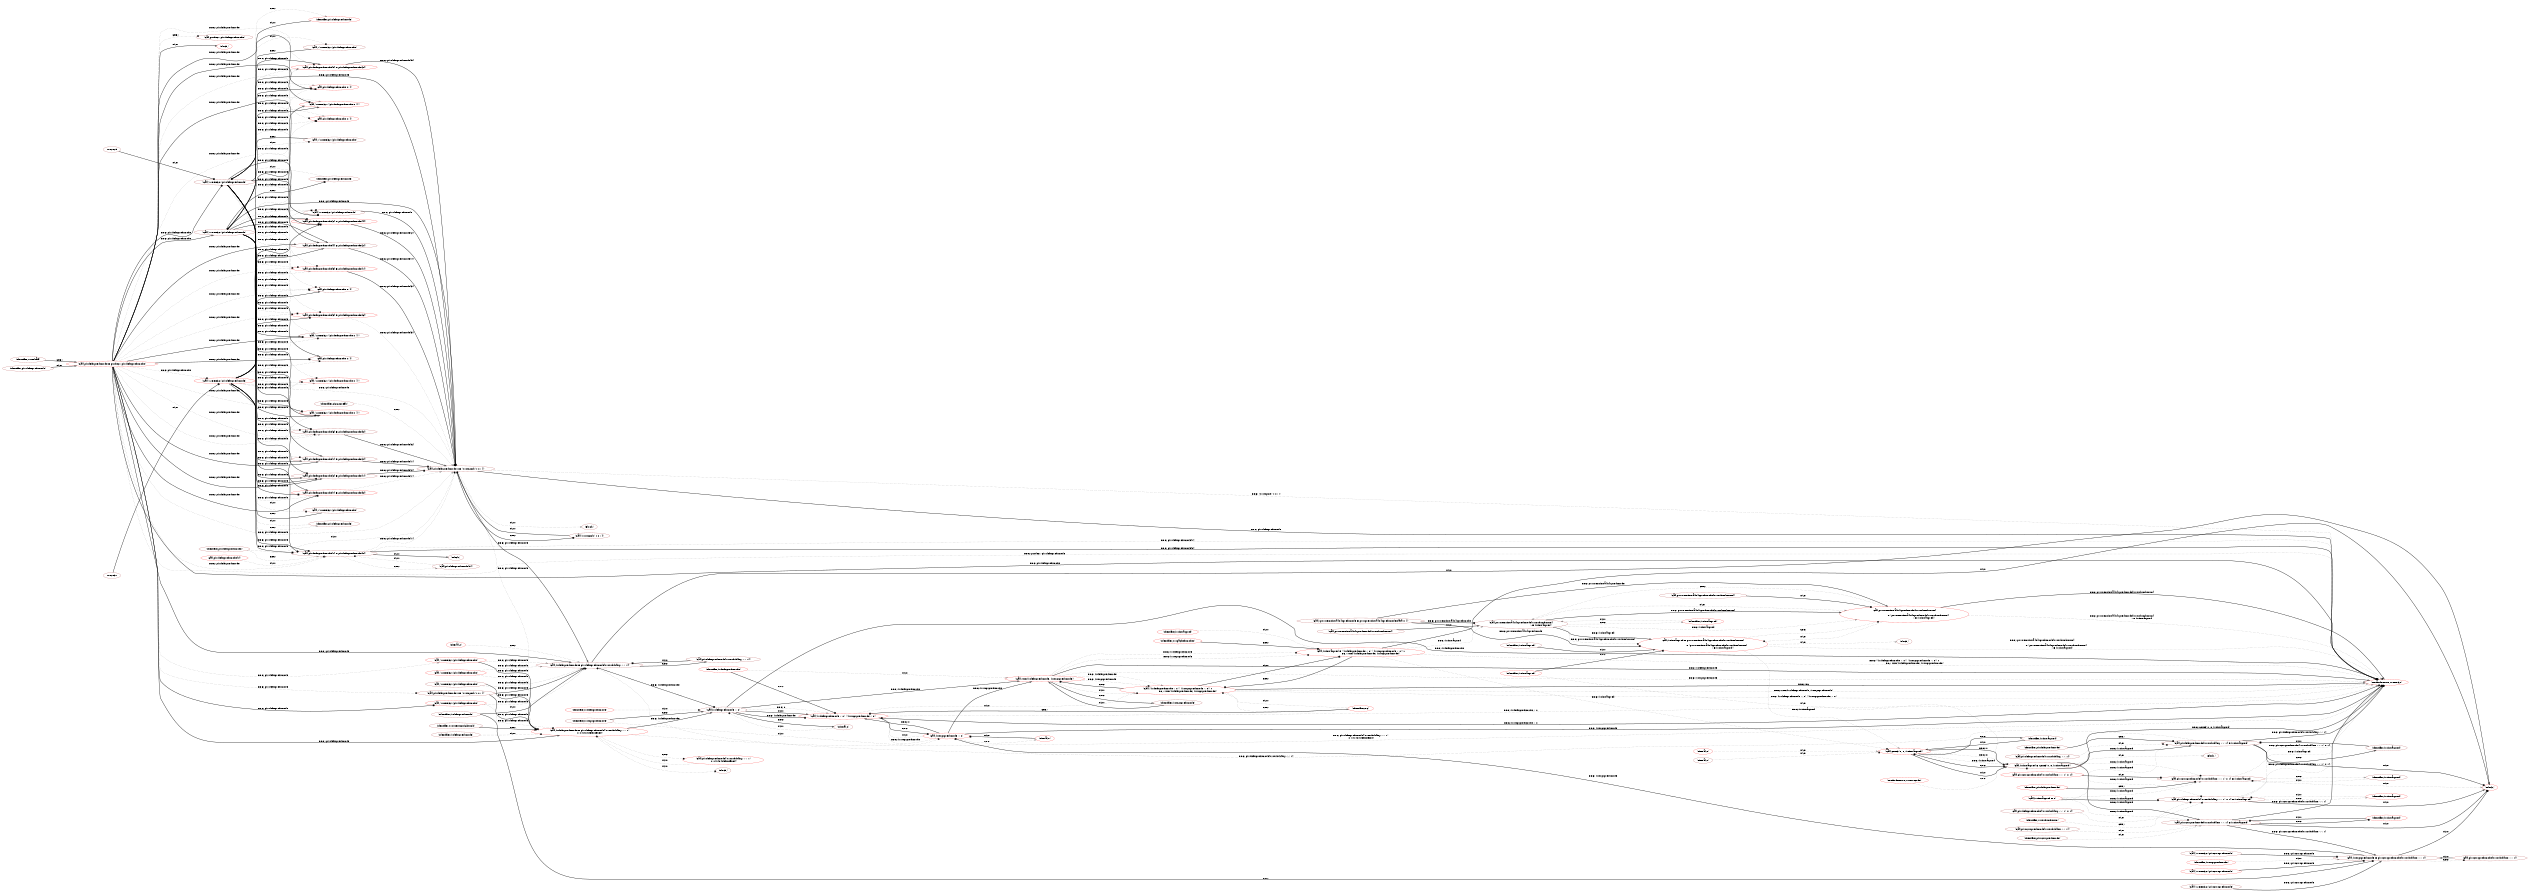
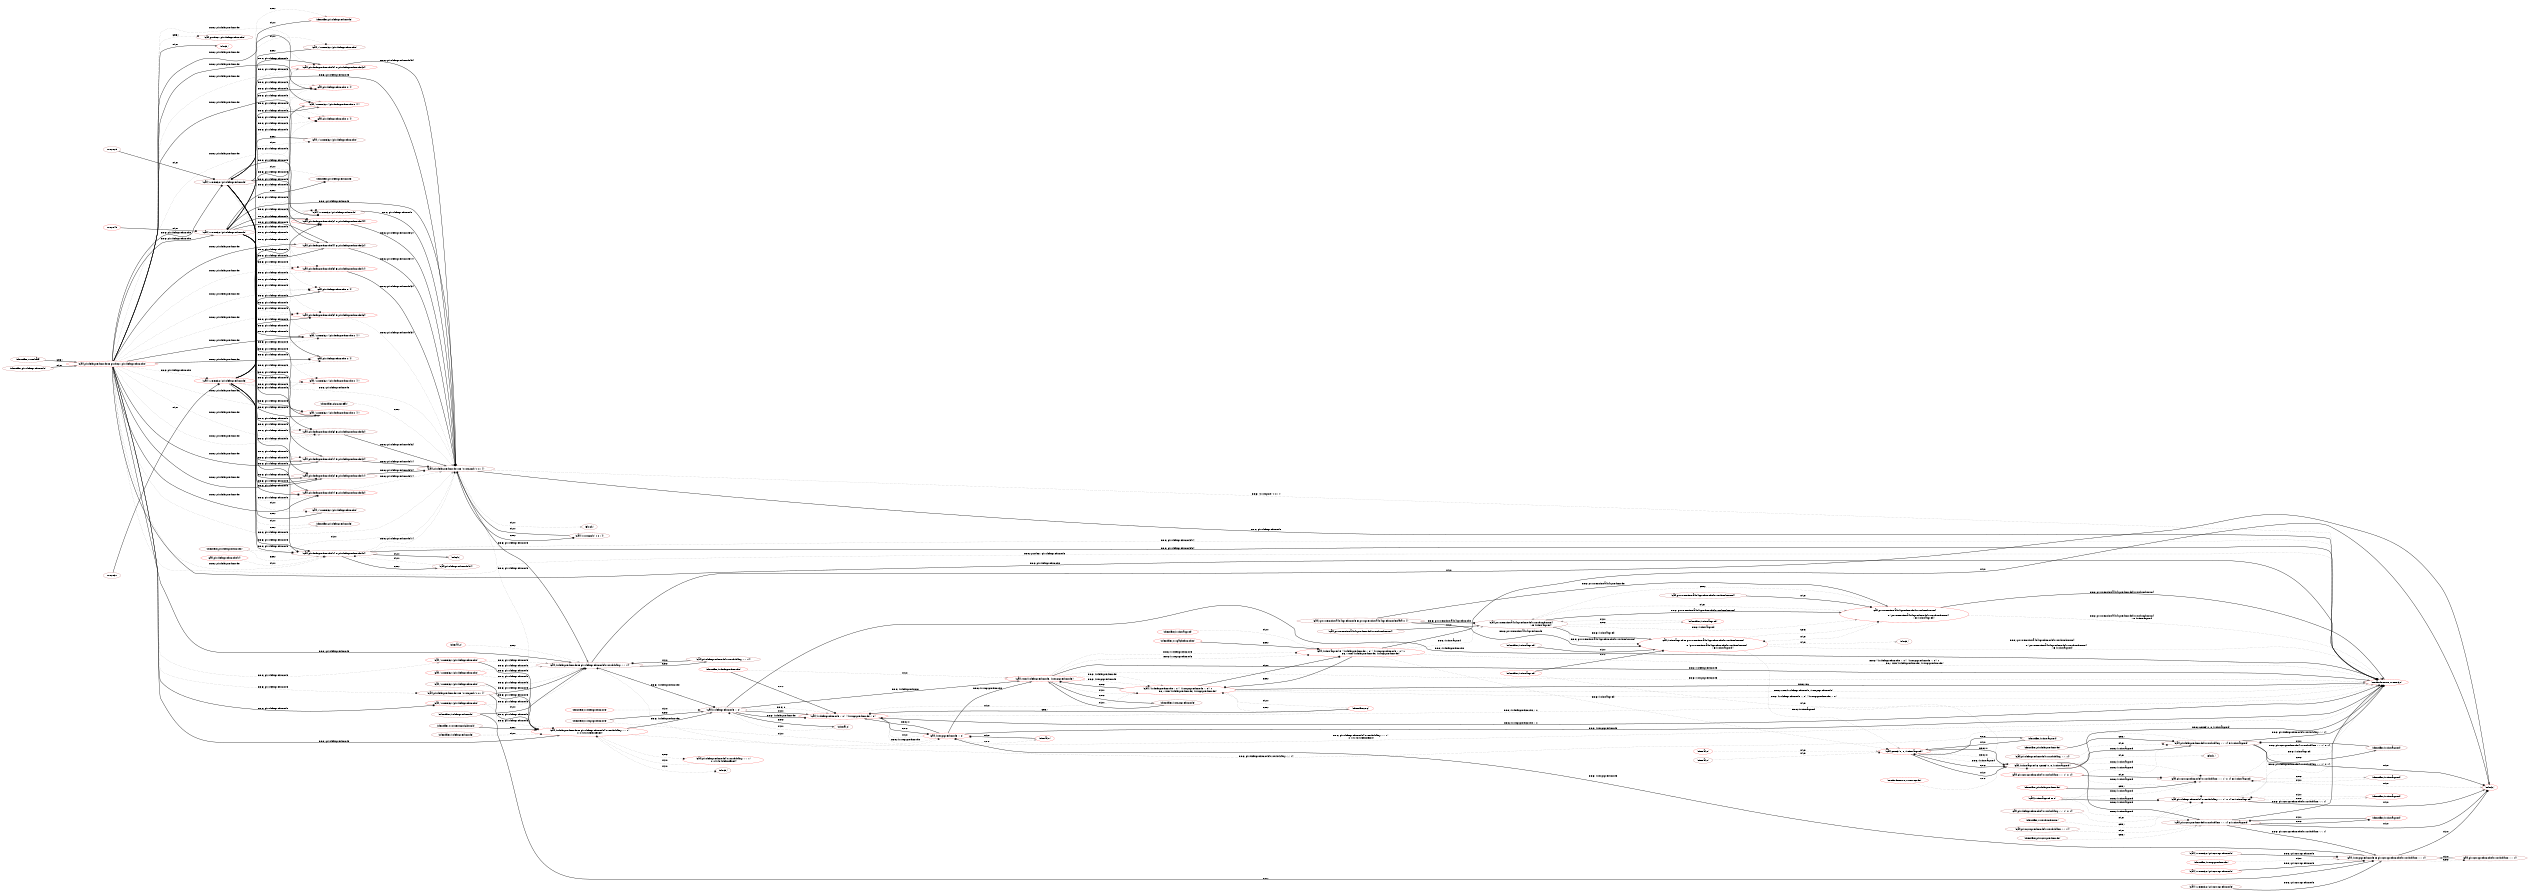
node "1002045": added
edge "(Call,pi1_left_pred_mode[1] = pi1_left_pred_mode[0])" -> "(Call,pi1_left_pred_mode[0])": style dotted -> bold
edge "(Call,i1_left_pred_mode < 0)" -> "(Call,MIN(i1_left_pred_mode, i1_top_pred_mode))": label "DDG: i1_left_pred_mode" -> "DDG: i1_left_pred_rem"
edge "(Identifier,pi1_cur_pred_mode)" -> "(Call,pi1_cur_pred_mode[u1_sub_blk_x << 1] = i1_intra_pred)": label "AST: " -> "CFG: "
